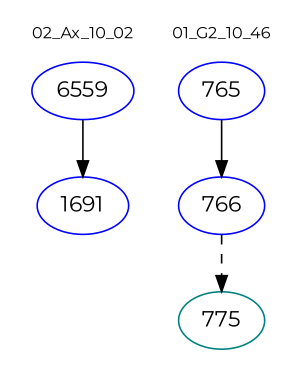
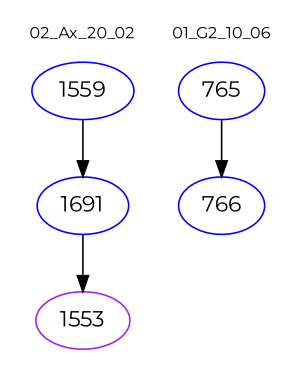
cluster "02_Ax_10_02": label "02_Ax_10_02" -> "02_Ax_20_02"
cluster "01_G2_10_46": label "01_G2_10_46" -> "01_G2_10_06"
node "6559": label "6559" -> "1559"
node "1553": added
node "775": removed
